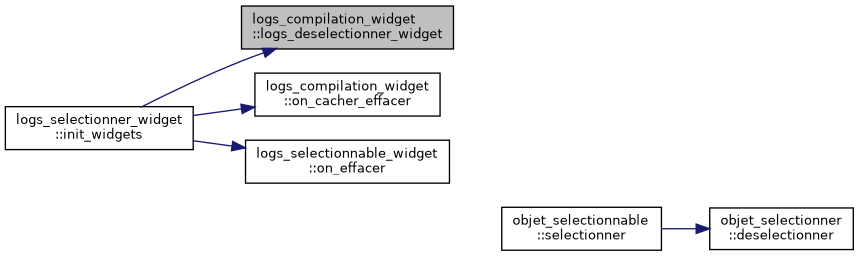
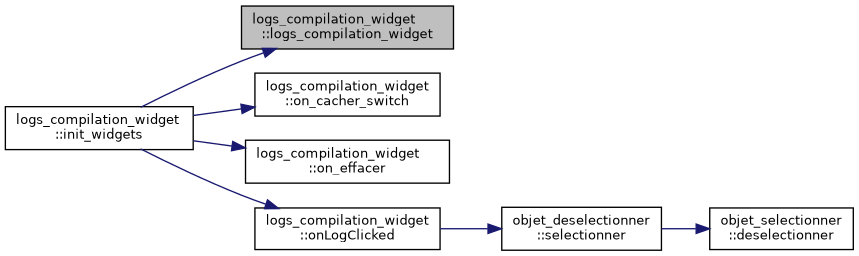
node "logs_compilation_widget ::logs_deselectionner_widget": label "logs_compilation_widget ::logs_deselectionner_widget" -> "logs_compilation_widget ::logs_compilation_widget"
node "logs_compilation_widget ::on_cacher_effacer": label "logs_compilation_widget ::on_cacher_effacer" -> "logs_compilation_widget ::on_cacher_switch"
node "logs_selectionner_widget ::init_widgets": label "logs_selectionner_widget ::init_widgets" -> "logs_compilation_widget ::init_widgets"
node "logs_selectionnable_widget ::on_effacer": label "logs_selectionnable_widget ::on_effacer" -> "logs_compilation_widget ::on_effacer"
node "logs_compilation_widget ::onLogClicked": added
node "objet_selectionnable ::selectionner": label "objet_selectionnable ::selectionner" -> "objet_deselectionner ::selectionner"
